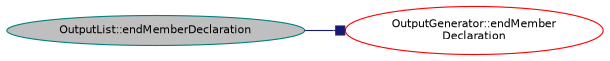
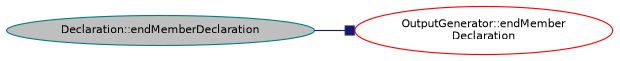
node "OutputList::endMemberDeclaration": label "OutputList::endMemberDeclaration" -> "Declaration::endMemberDeclaration"
